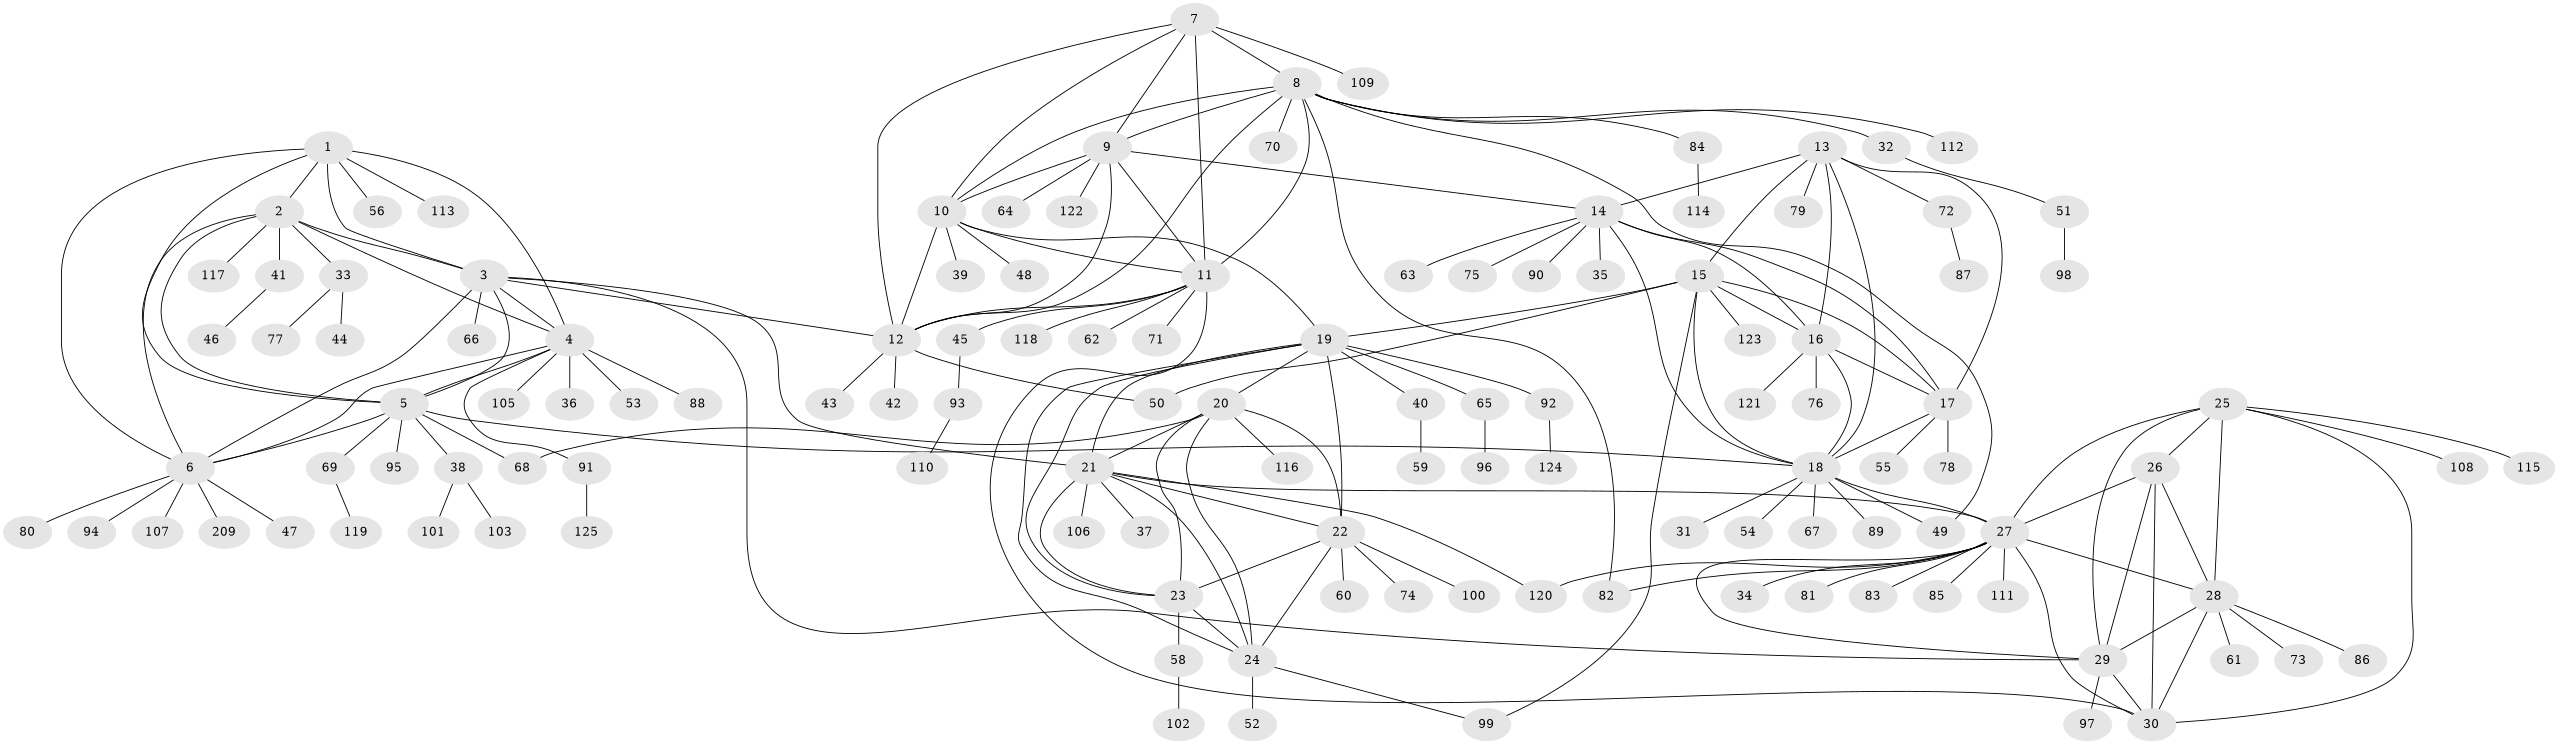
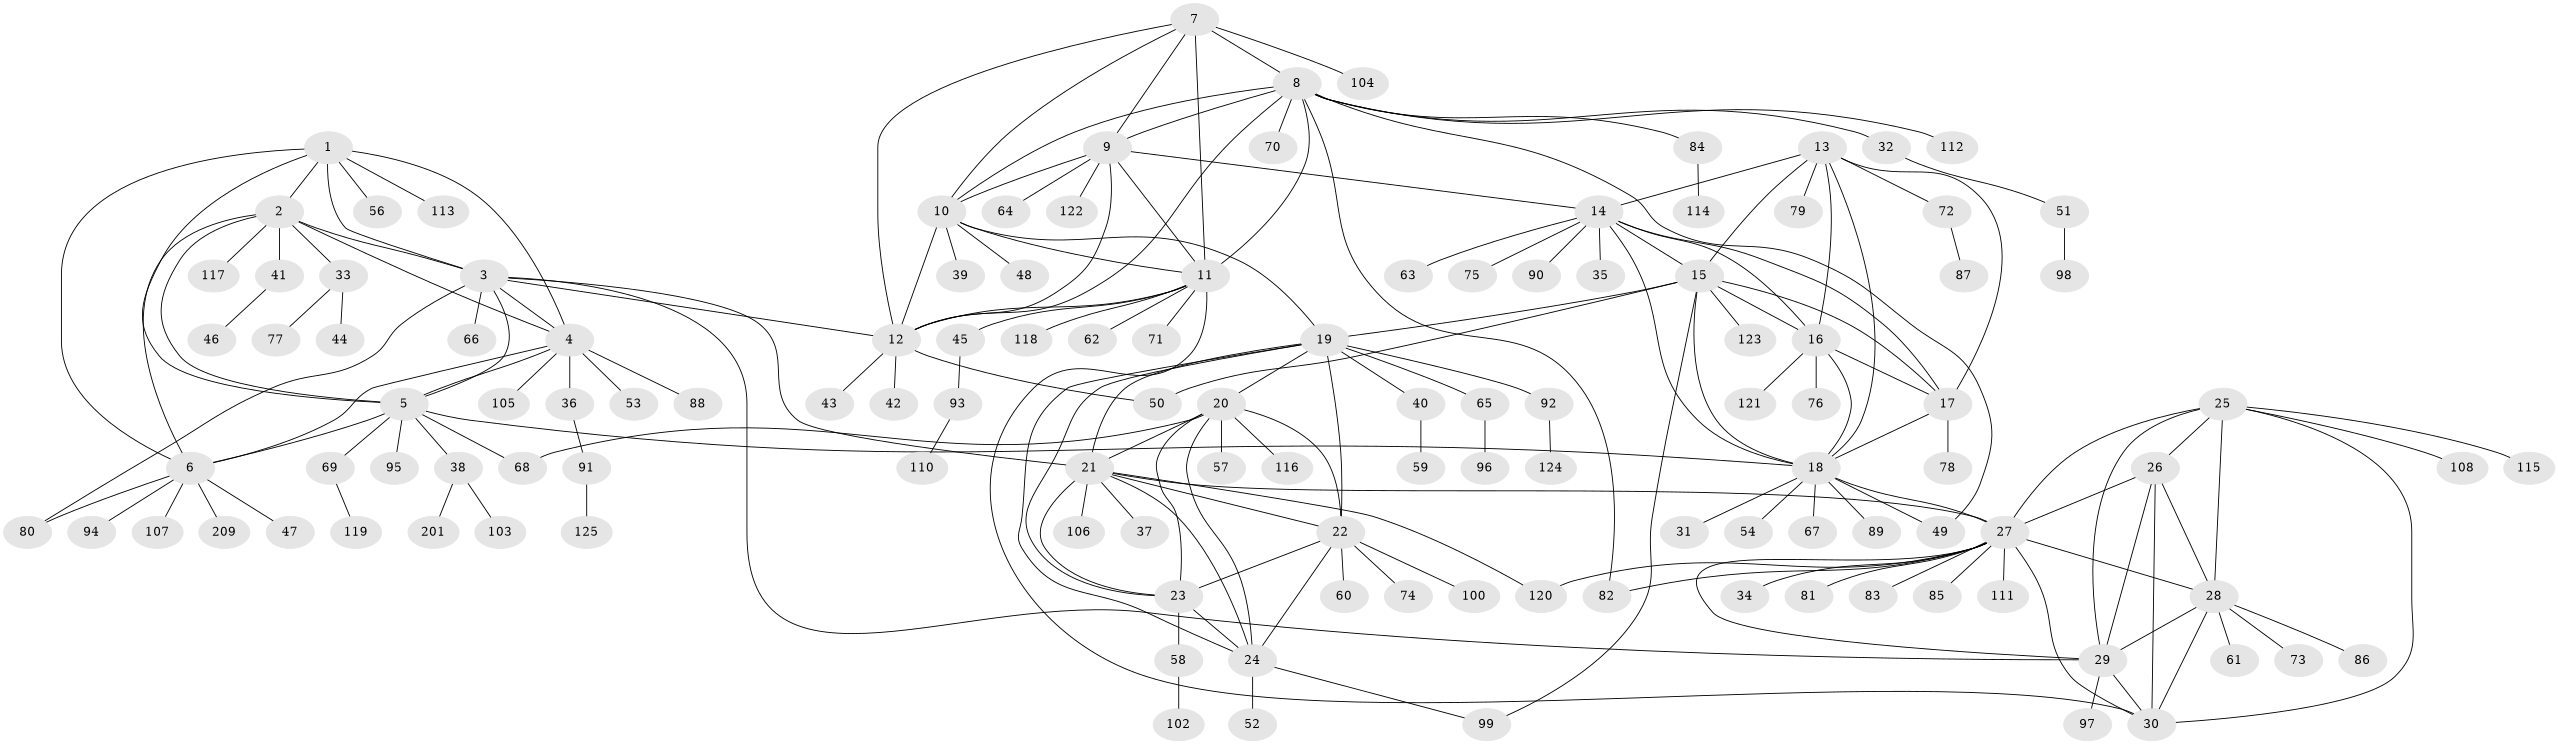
node "109": label "109" -> "104"
edge "14" -- "15": added
edge "3" -- "6": now "3" -- "80"
edge "4" -- "91": now "36" -- "91"
node "57": added
node "55": removed
node "101": label "101" -> "201"
